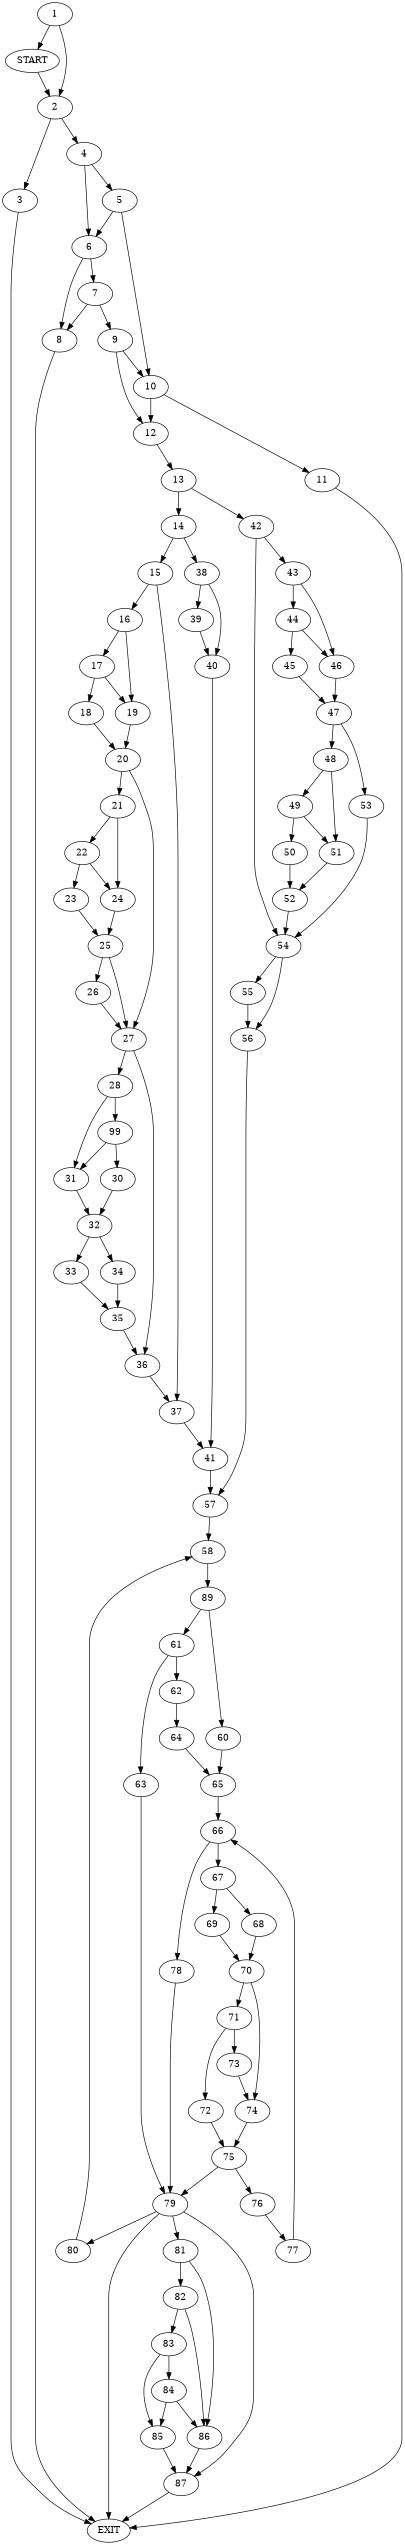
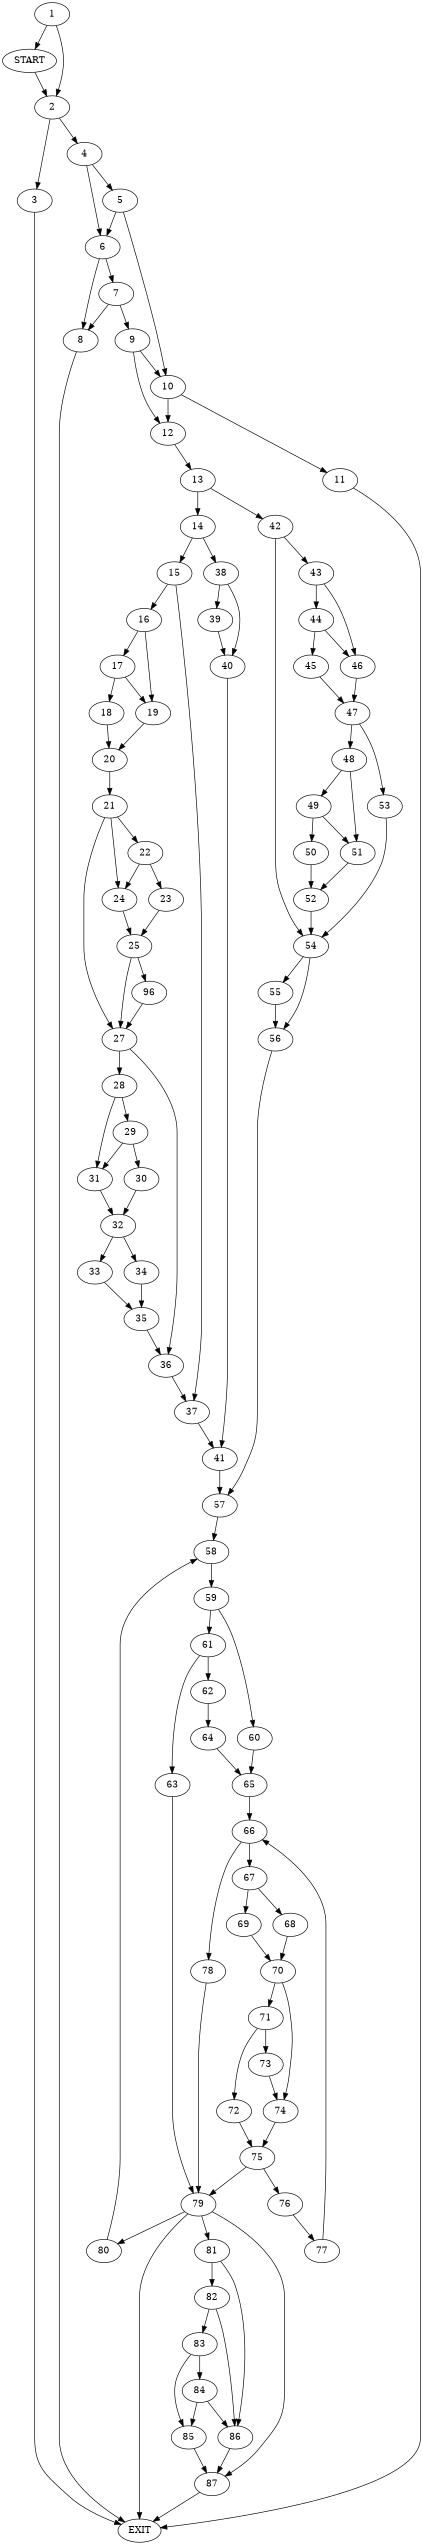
edge "20" -> "27": now "21" -> "27"
node "26": label "26" -> "96"
node "99": label "99" -> "29"
node "89": label "89" -> "59"
